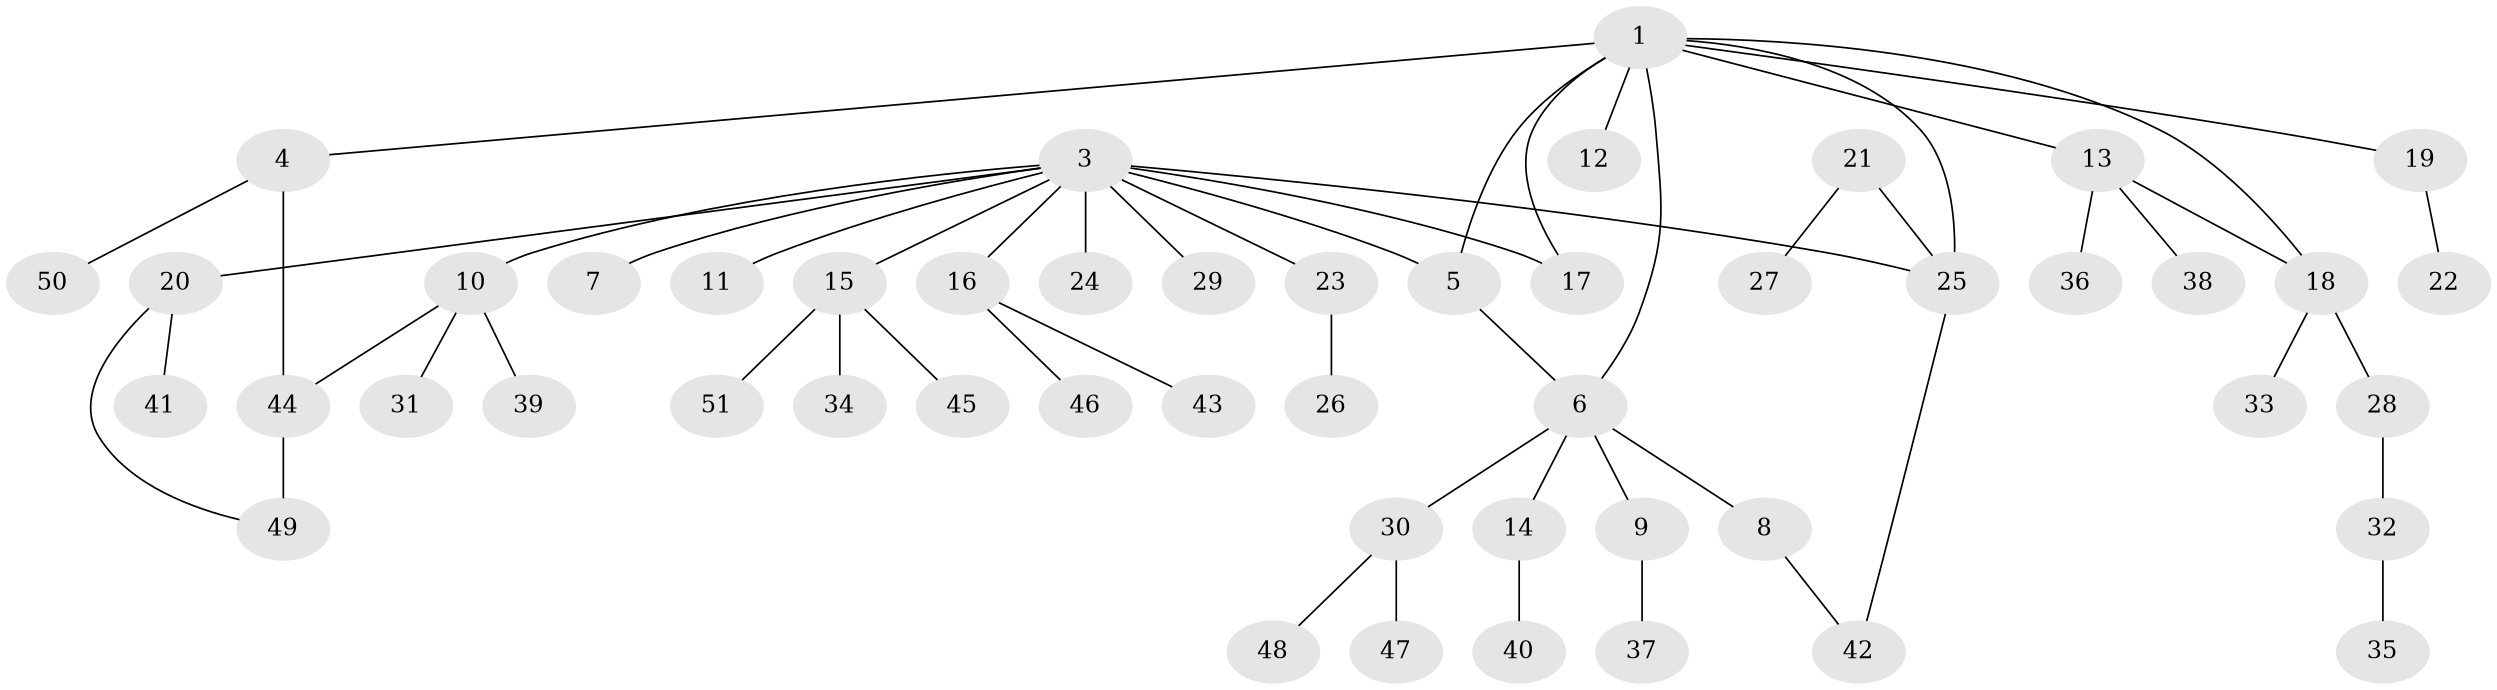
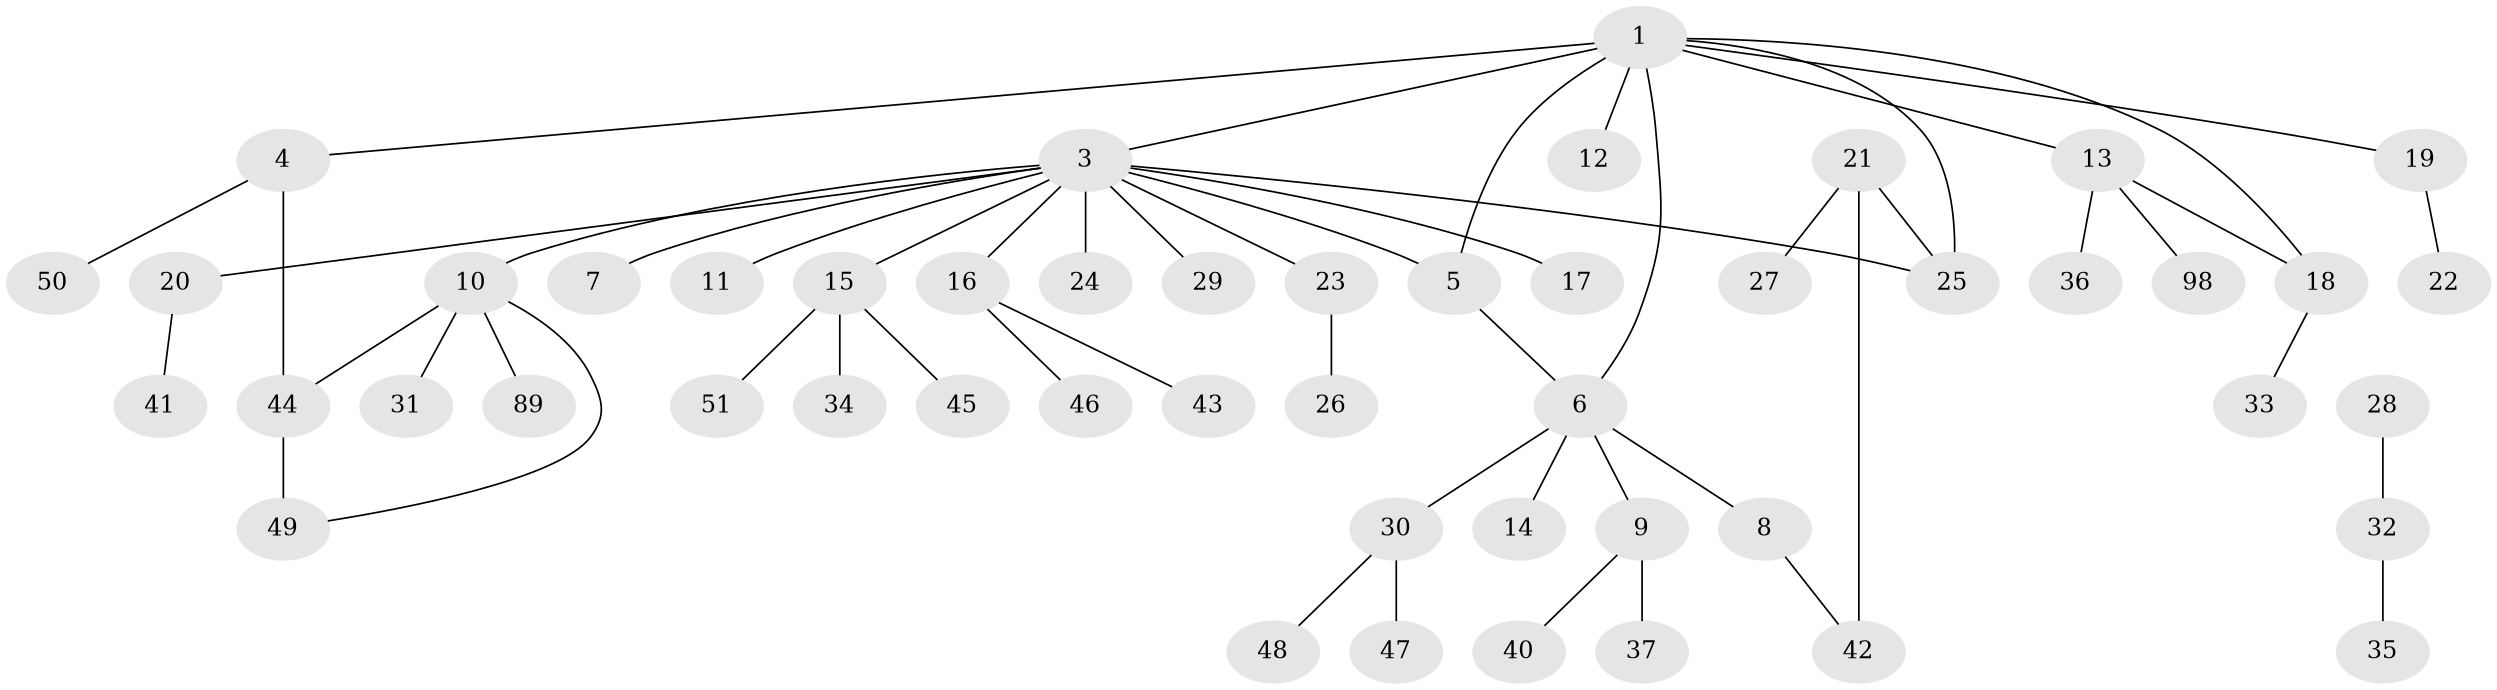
edge "1" -- "17": now "1" -- "3"
node "38": label "38" -> "98"
edge "18" -- "28": removed
node "39": label "39" -> "89"
edge "20" -- "49": now "10" -- "49"
edge "25" -- "42": now "21" -- "42"
edge "14" -- "40": now "9" -- "40"
